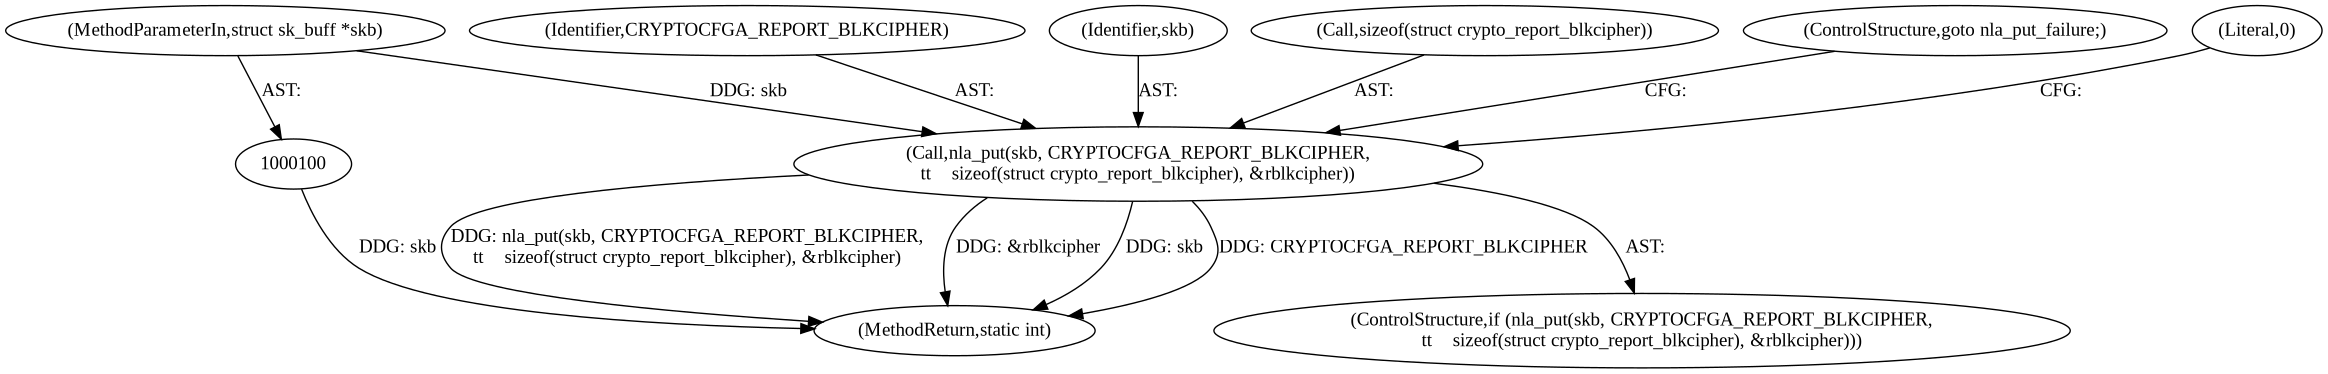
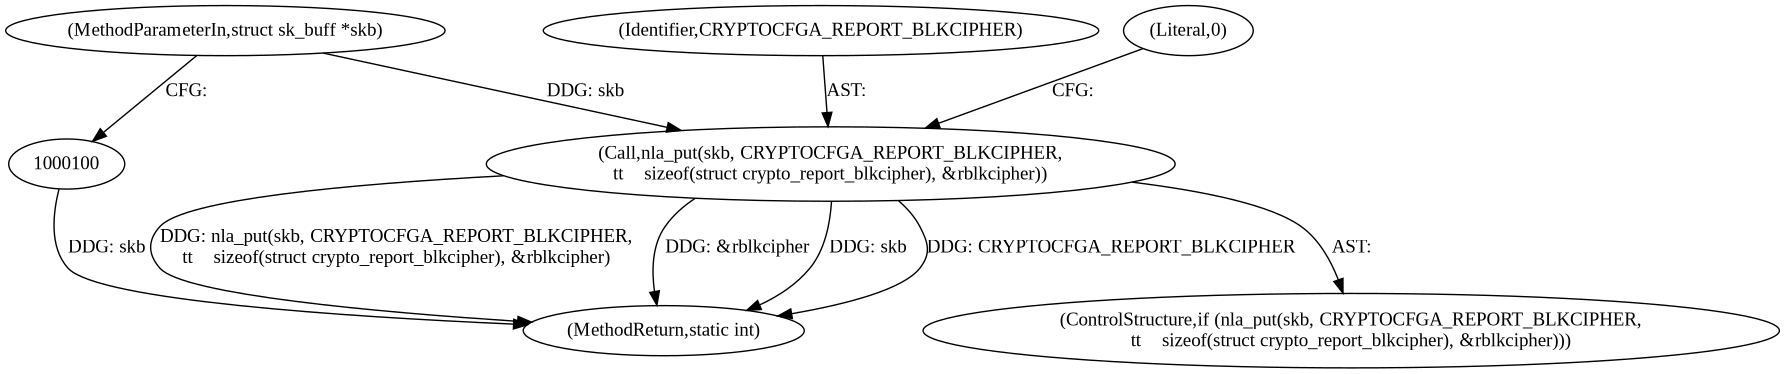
node "(Identifier,skb)": removed
node "(Call,sizeof(struct crypto_report_blkcipher))": removed
node "(ControlStructure,goto nla_put_failure;)": removed
edge "(MethodParameterIn,struct sk_buff *skb)" -> "1000100": label "AST: " -> "CFG: "
